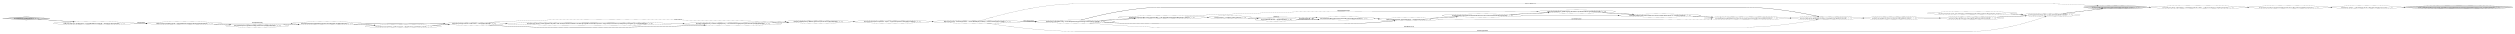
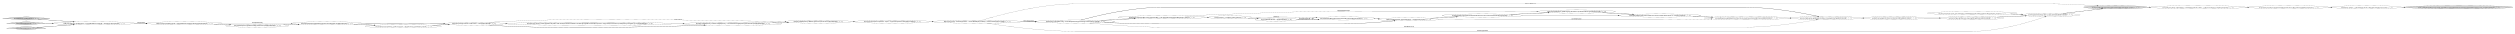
node "testLongPollingRefresh['0', '1', '0']": added
node "testLongPollingRefresh['1', '0', '0']": added
